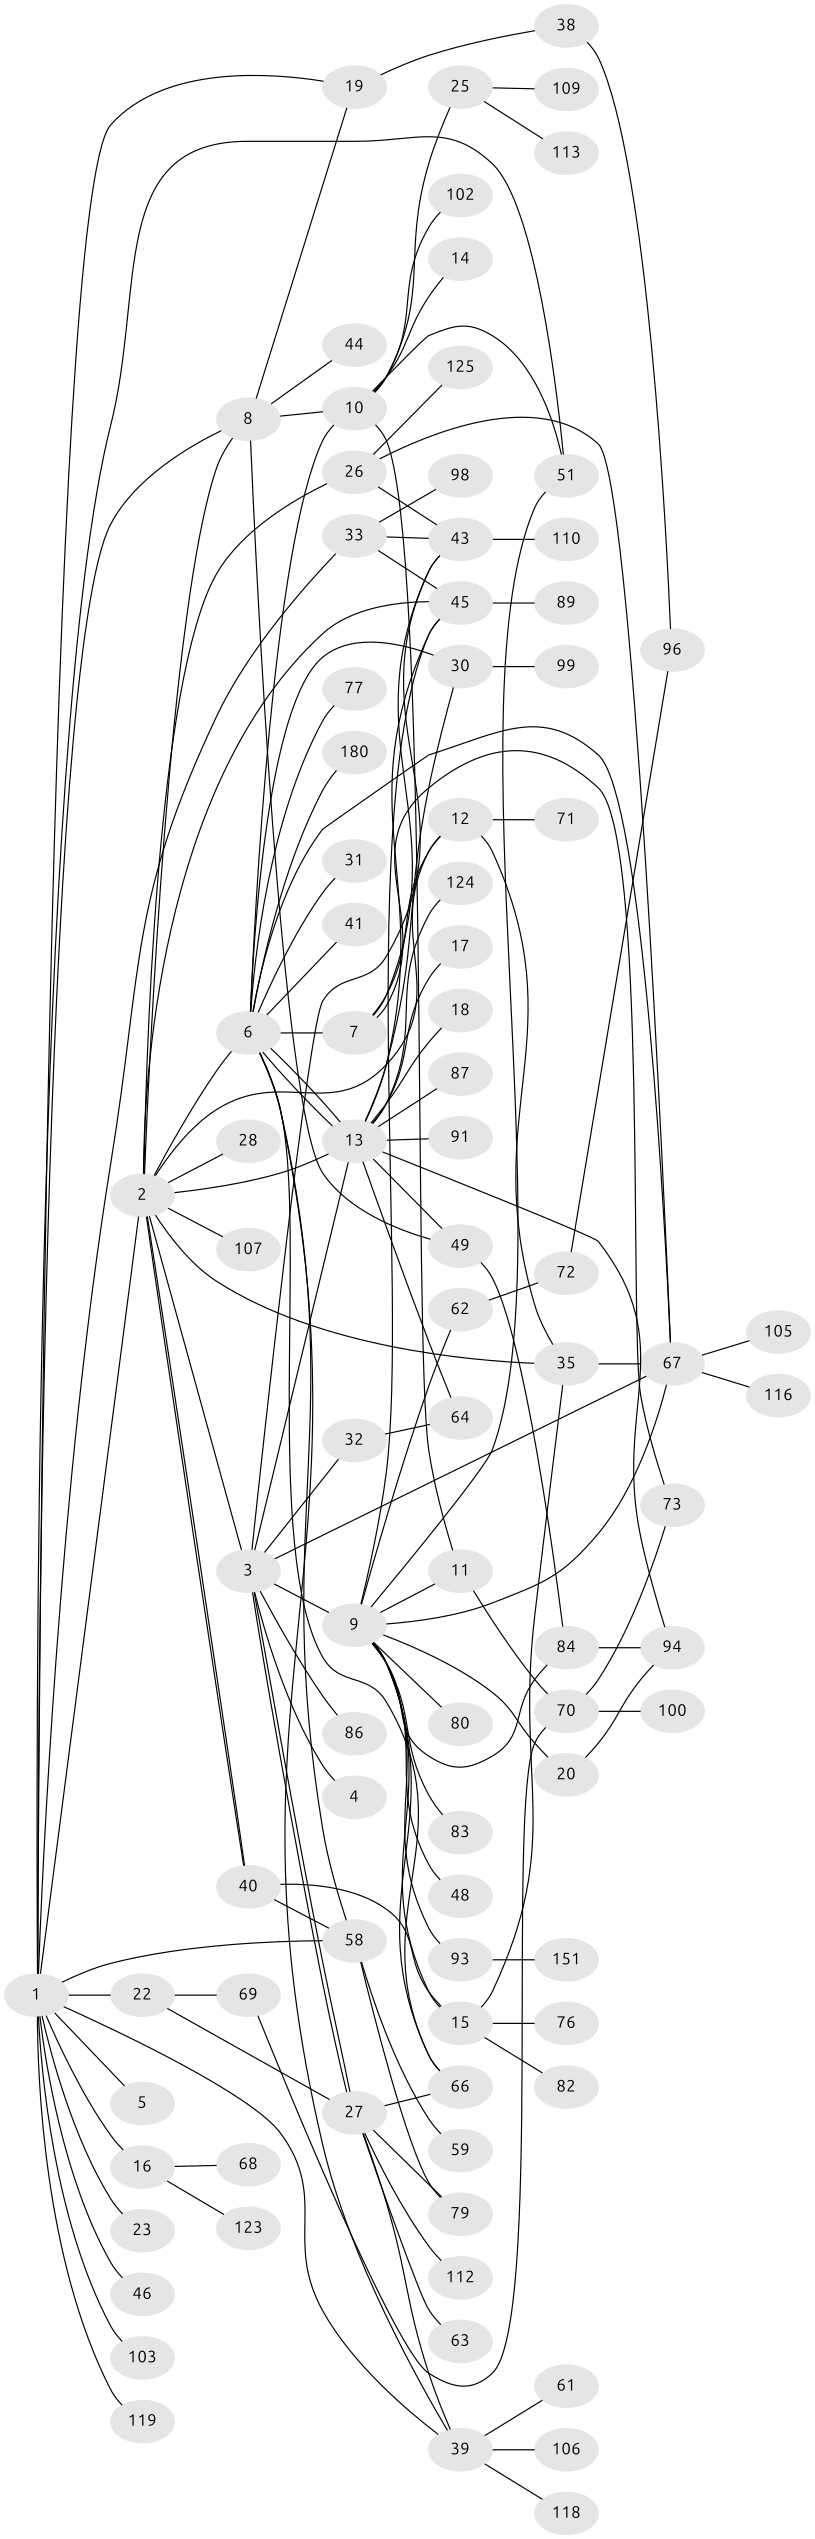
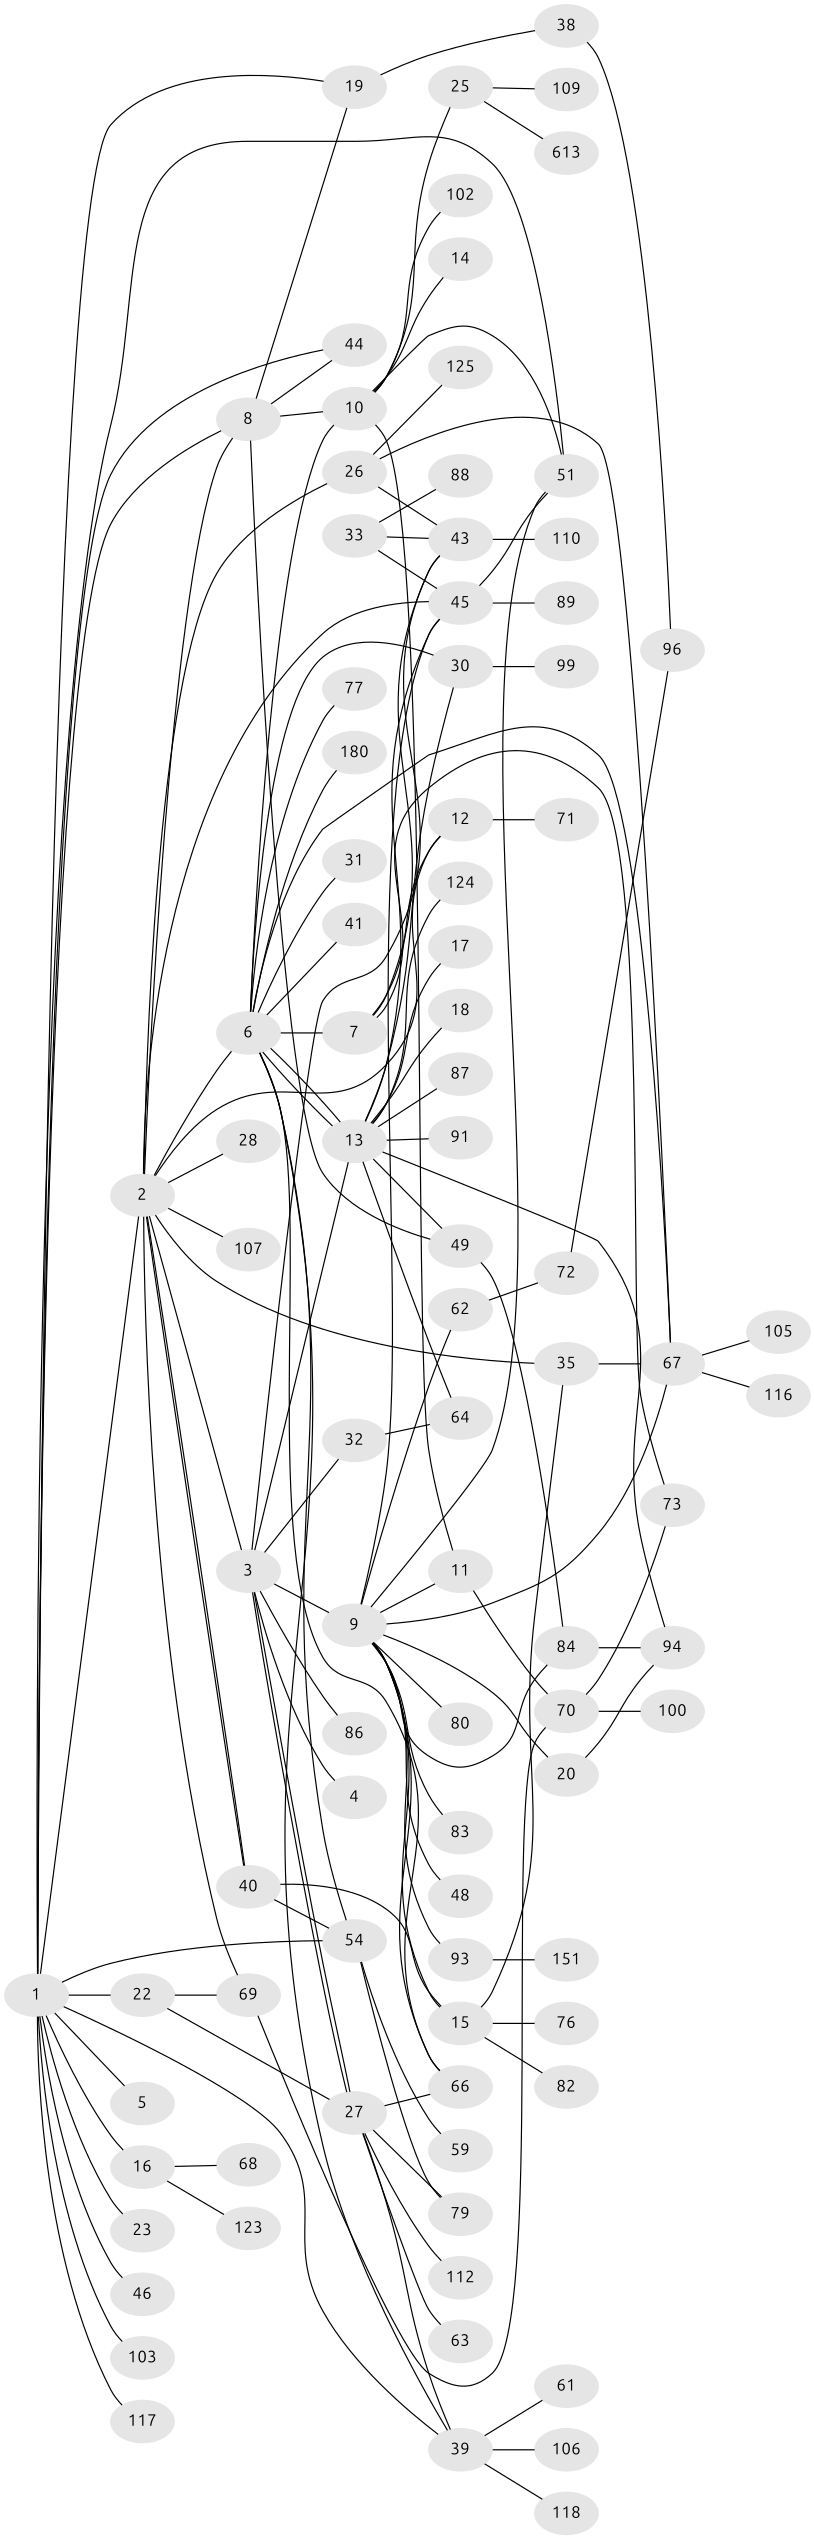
node "113": label "113" -> "613"
node "98": label "98" -> "88"
edge "51" -- "45": added
edge "12" -- "35": removed
edge "13" -- "2": now "69" -- "2"
edge "33" -- "1": now "44" -- "1"
edge "67" -- "3": removed
node "58": label "58" -> "54"
node "119": label "119" -> "117"
